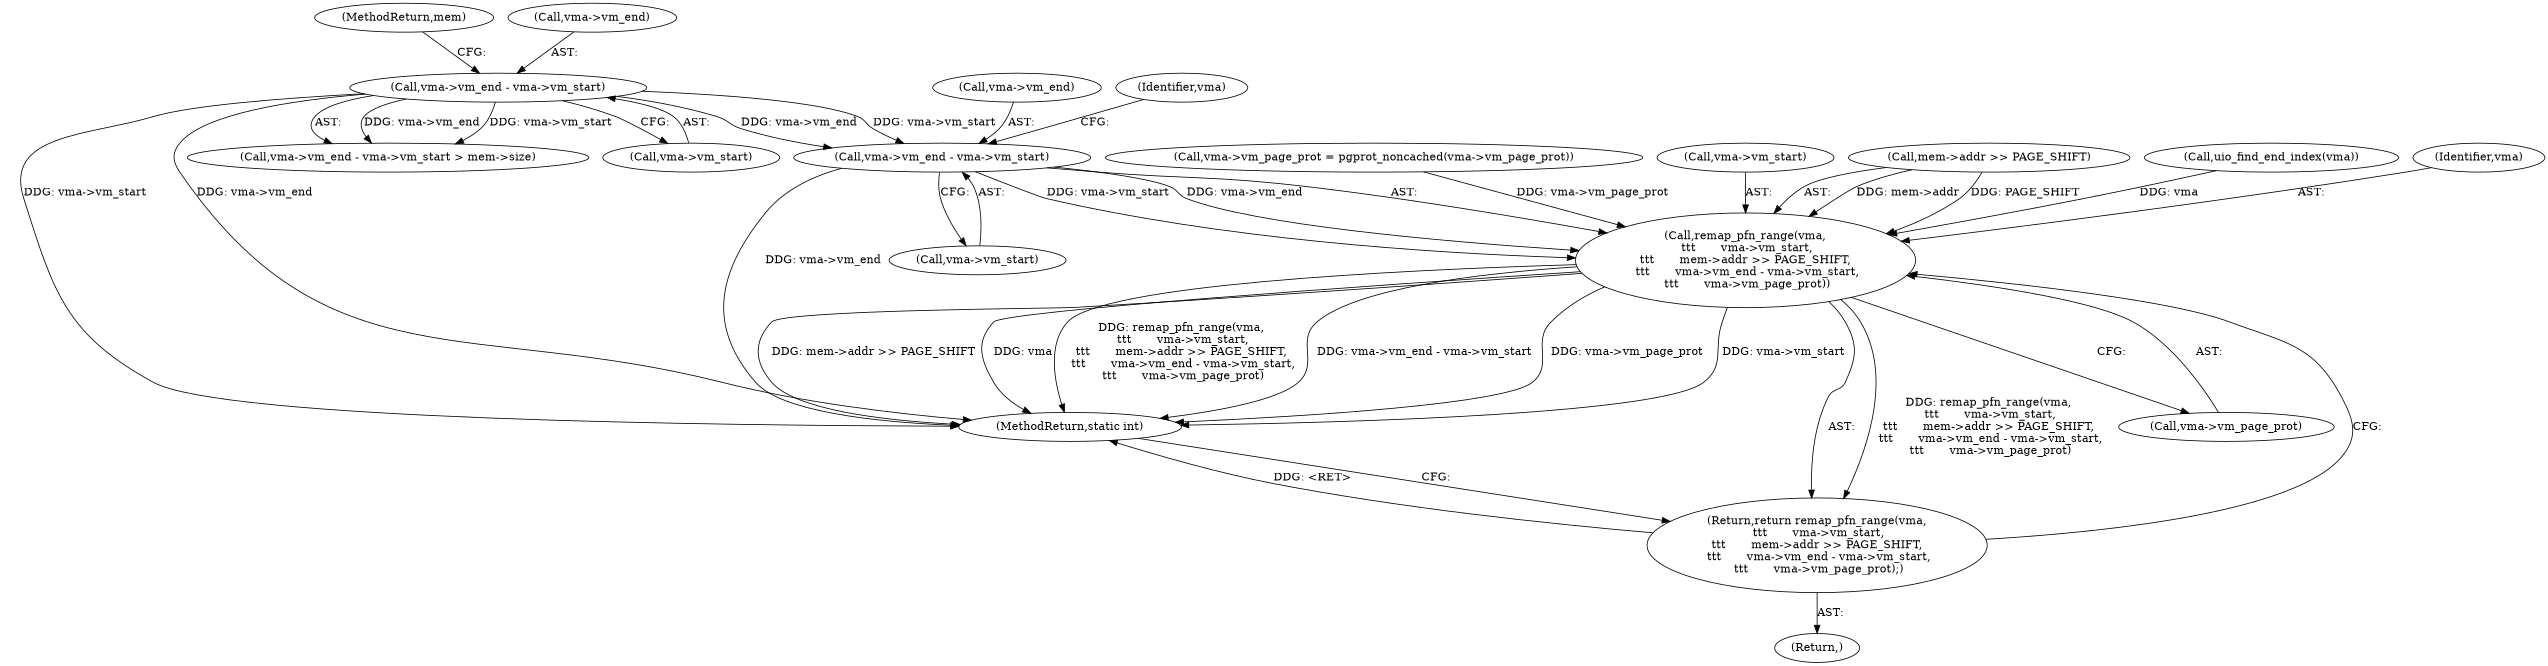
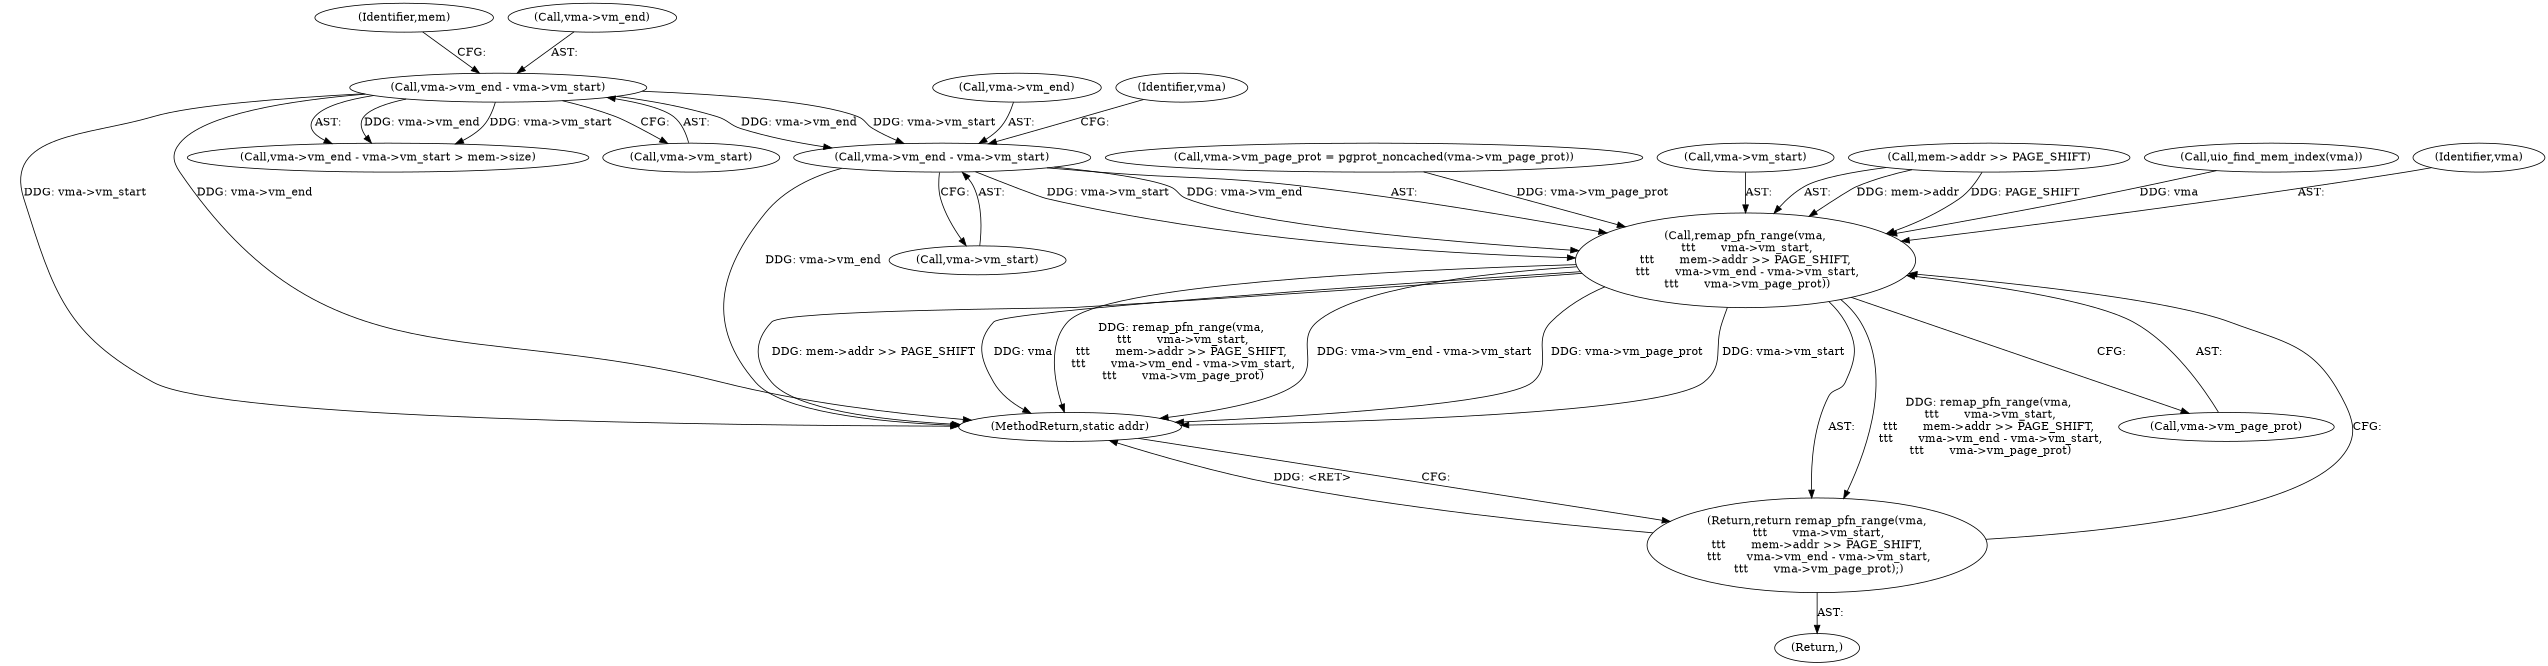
node "(MethodReturn,mem)": label "(MethodReturn,mem)" -> "(Identifier,mem)"
node "(Call,uio_find_end_index(vma))": label "(Call,uio_find_end_index(vma))" -> "(Call,uio_find_mem_index(vma))"
node "(MethodReturn,static int)": label "(MethodReturn,static int)" -> "(MethodReturn,static addr)"
